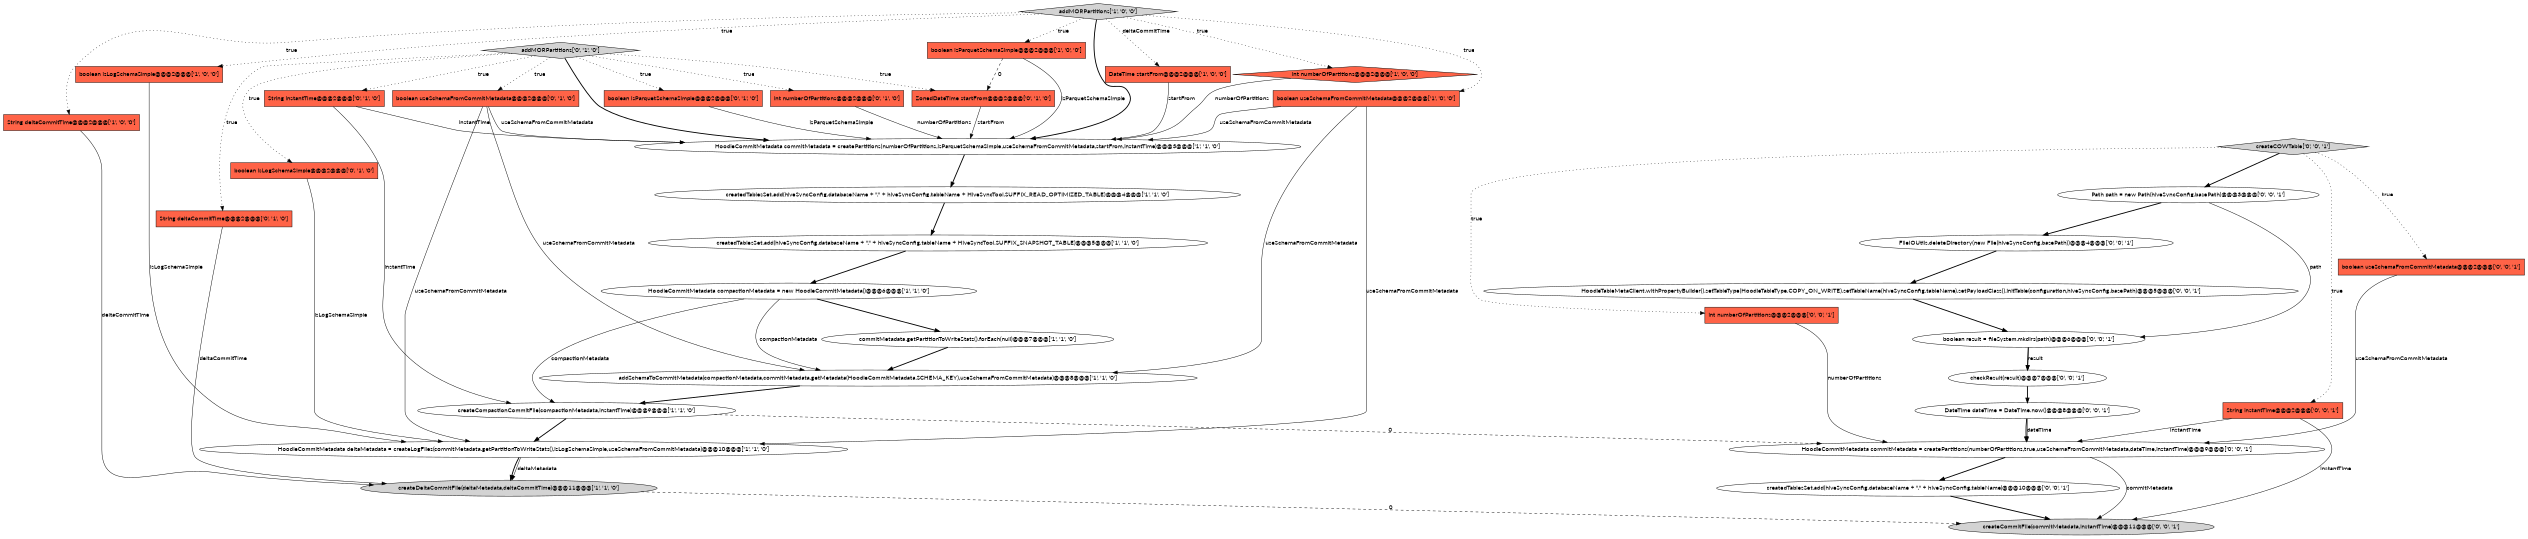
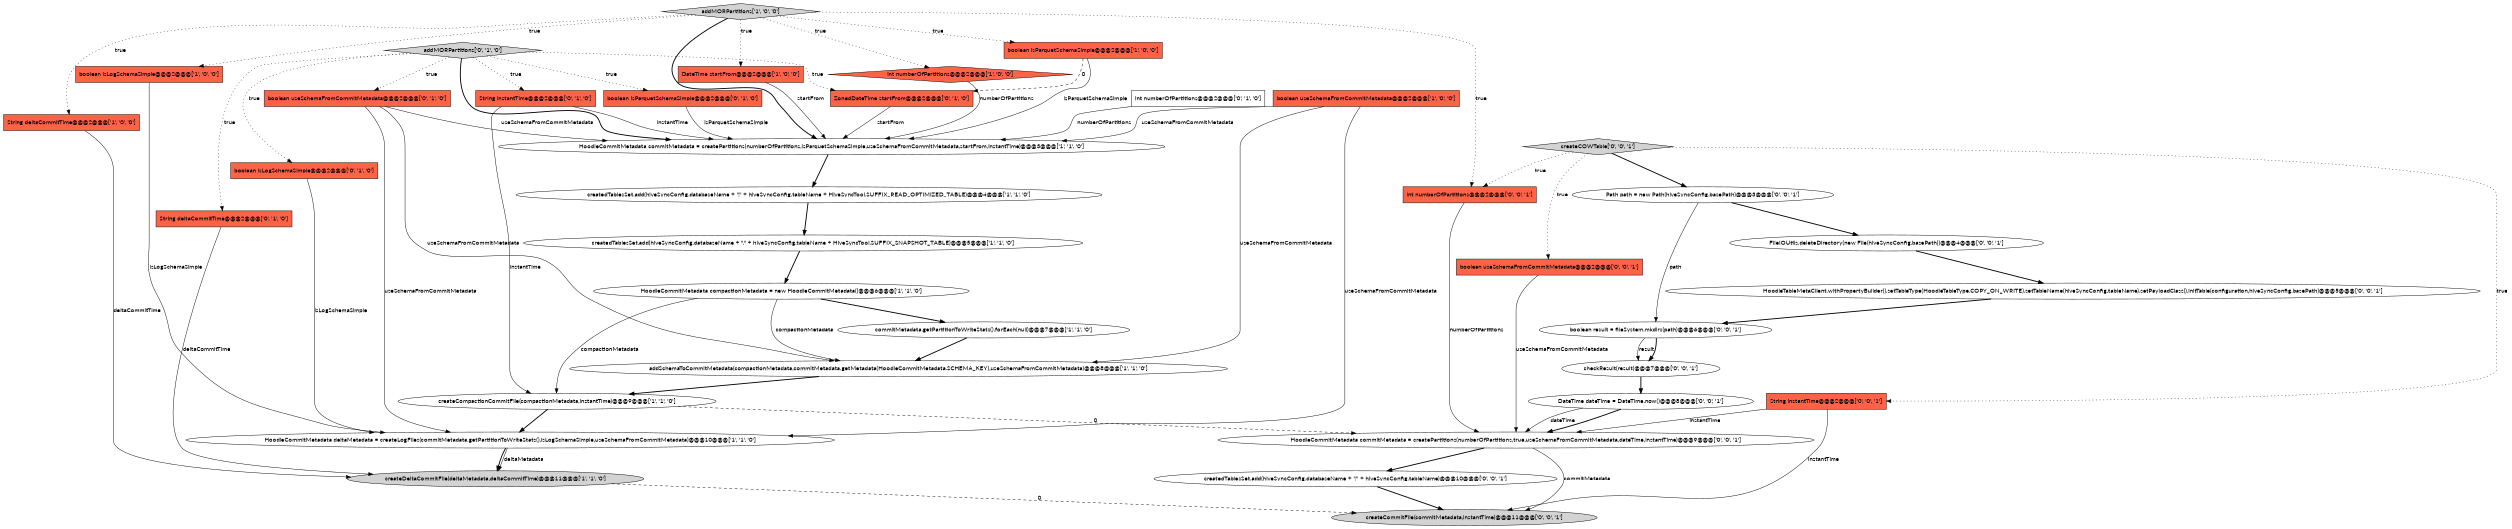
edge "addMORPartitions['1', '0', '0']" -> "DateTime startFrom@@@2@@@['1', '0', '0']": label "deltaCommitTime" -> "true"
edge "addMORPartitions['1', '0', '0']" -> "boolean useSchemaFromCommitMetadata@@@2@@@['1', '0', '0']": now "addMORPartitions['1', '0', '0']" -> "int numberOfPartitions@@@2@@@['0', '0', '1']"
edge "addMORPartitions['0', '1', '0']" -> "int numberOfPartitions@@@2@@@['0', '1', '0']": removed, label "true"
node "int numberOfPartitions@@@2@@@['0', '1', '0']": fillcolor tomato -> white
